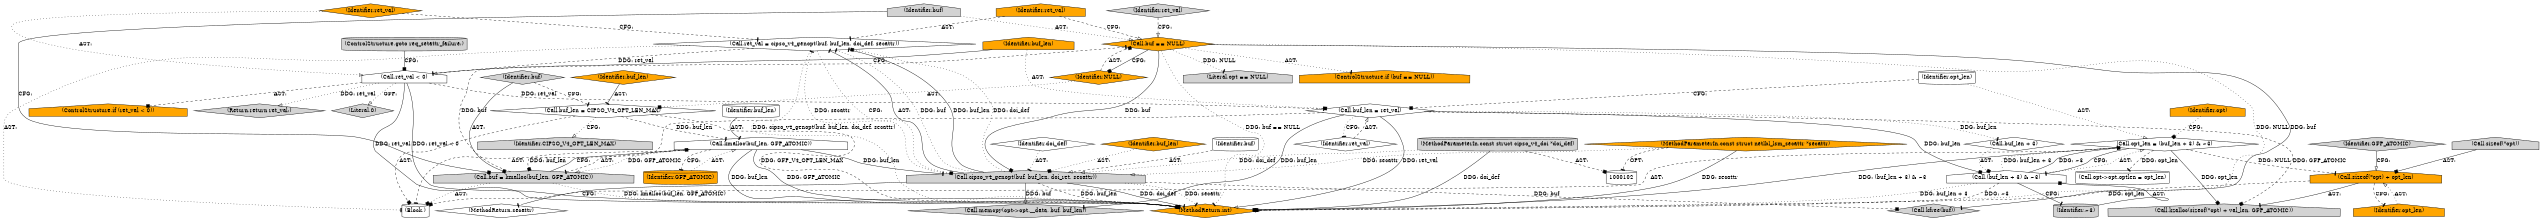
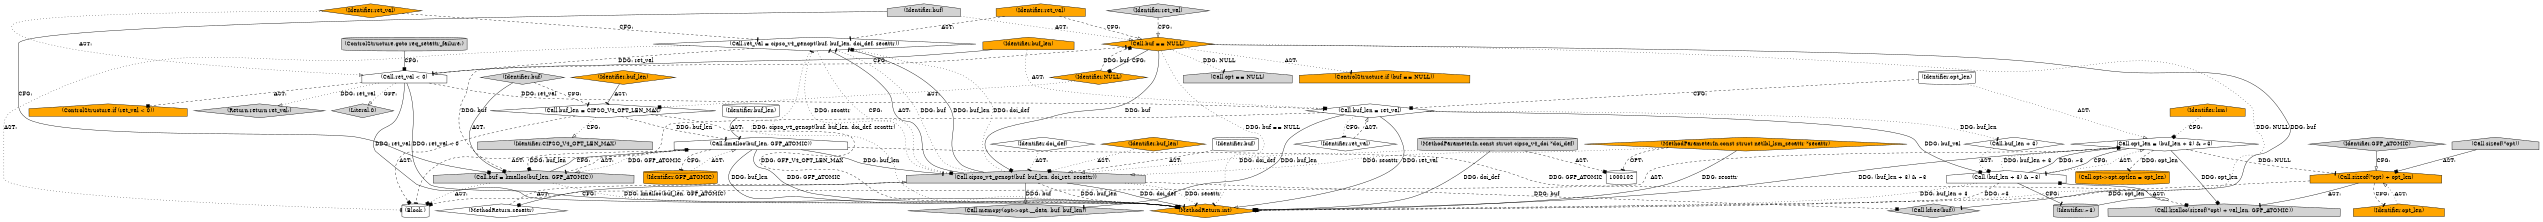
edge "(Identifier,NULL)" -> "(Call,buf == NULL)": label "AST: " -> "DDG: buf"
node "(Literal,opt == NULL)": label "(Literal,opt == NULL)" -> "(Call,opt == NULL)"
node "(Identifier,opt)": label "(Identifier,opt)" -> "(Identifier,lsm)"
edge "(Call,buf_len = ret_val)" -> "(Call,kzalloc(sizeof(*opt) + val_len, GFP_ATOMIC))": now "(Call,kmalloc(buf_len, GFP_ATOMIC))" -> "(Call,kzalloc(sizeof(*opt) + val_len, GFP_ATOMIC))"
edge "(Call,buf_len = ret_val)" -> "(Call,(buf_len + 3) & ~3)": label "DDG: buf_len" -> "DDG: buf_val"
node "(Call,opt->opt.optlen = opt_len)": fillcolor white -> orange
edge "(MethodReturn,secattr)" -> "(Call,cipso_v4_genopt(buf, buf_len, doi_ret, secattr))": added, label "AST:"
edge "(Call,cipso_v4_genopt(buf, buf_len, doi_ret, secattr))" -> "(MethodReturn,secattr)": arrowhead tee -> box
